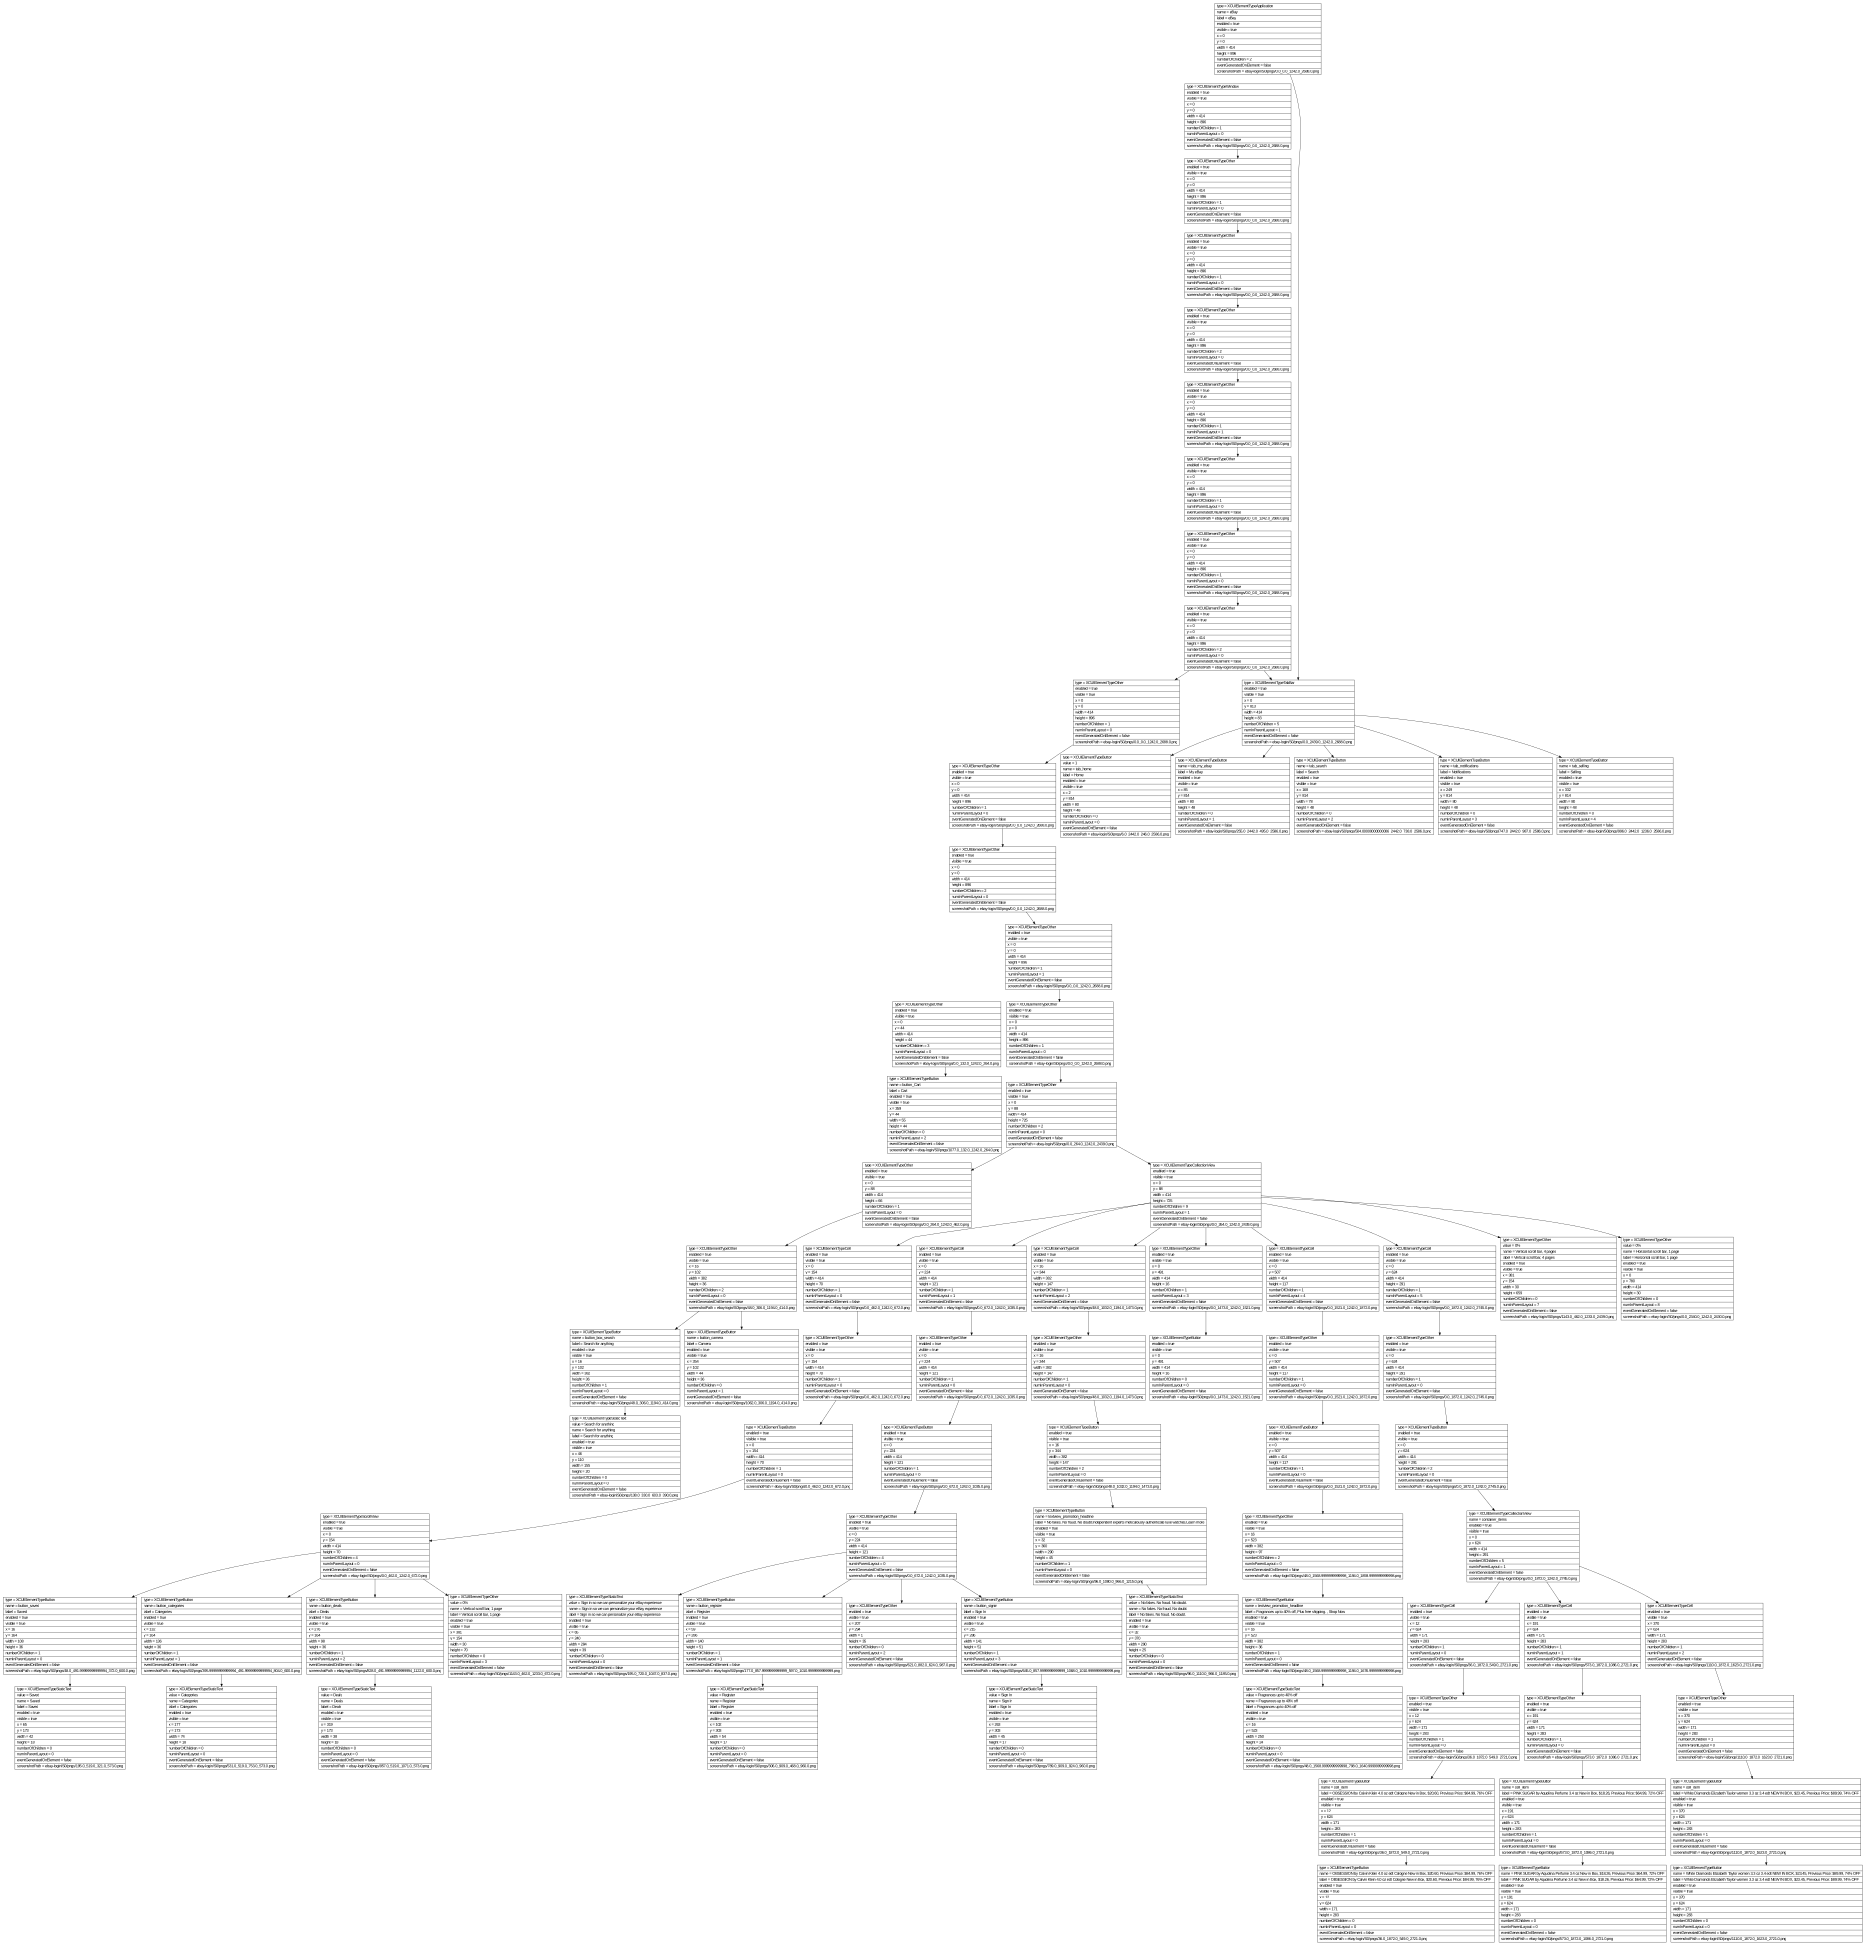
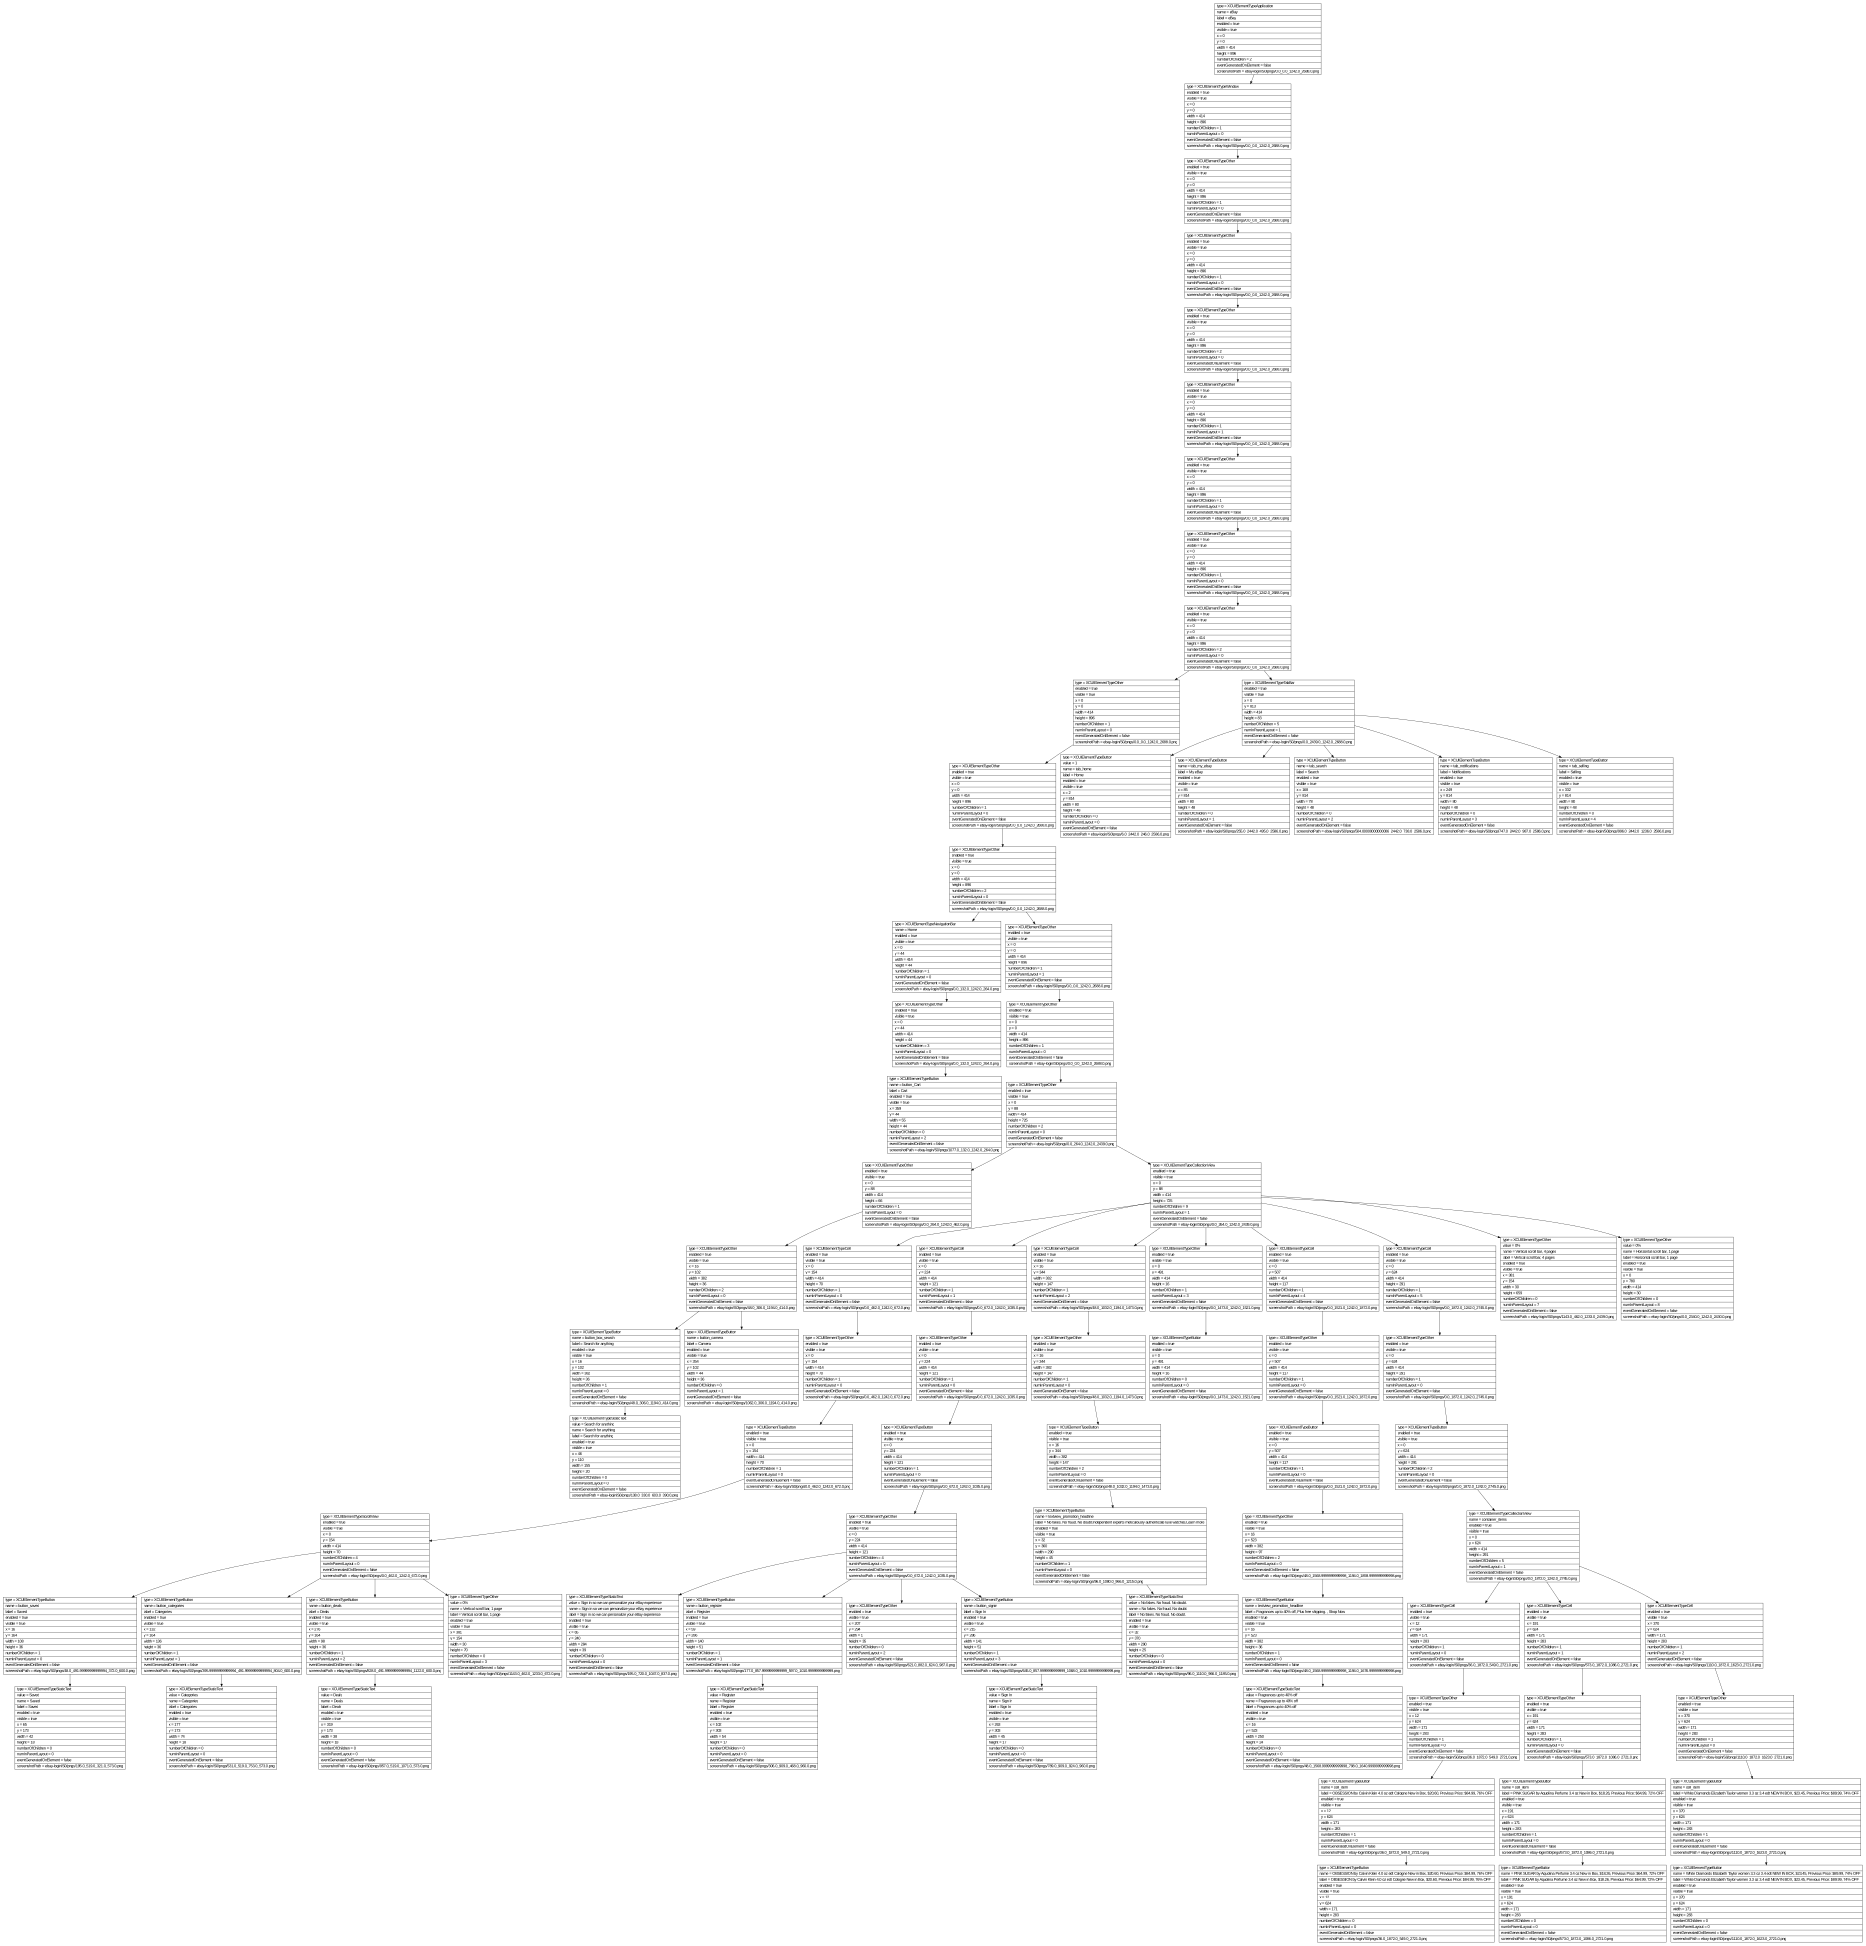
edge "type = XCUIElementTypeApplication" -> "type = XCUIElementTypeTabBar": now "type = XCUIElementTypeApplication" -> "type = XCUIElementTypeWindow"
node "type = XCUIElementTypeNavigationBar": added
